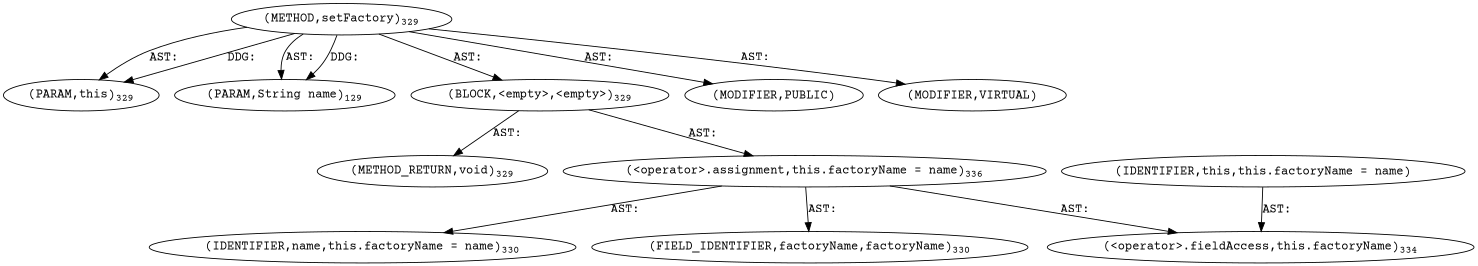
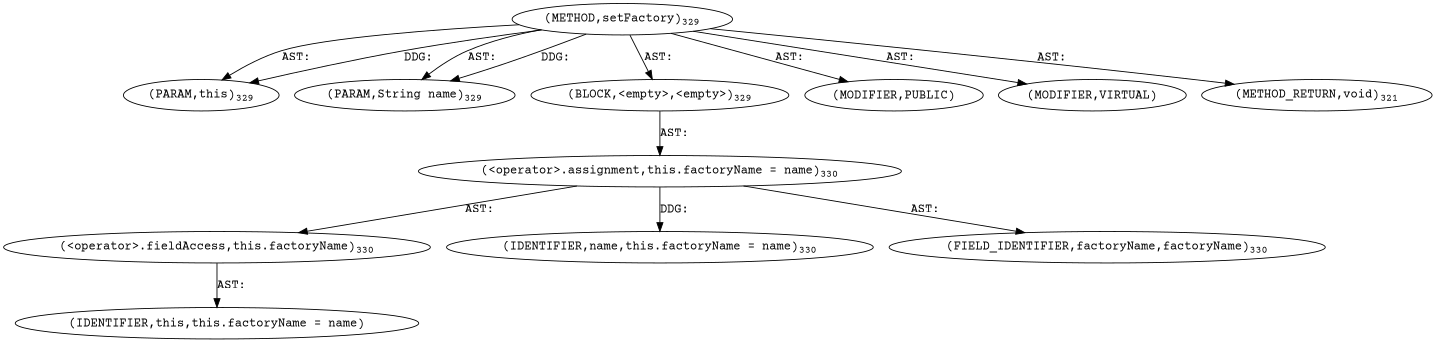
node "(PARAM,String name)": text "129" -> "329"
edge "(BLOCK,<empty>,<empty>)" -> "(METHOD_RETURN,void)": now "(METHOD,setFactory)" -> "(METHOD_RETURN,void)"
node "(METHOD_RETURN,void)": text "329" -> "321"
node "(<operator>.assignment,this.factoryName = name)": text "336" -> "330"
edge "(IDENTIFIER,this,this.factoryName = name)" -> "(<operator>.fieldAccess,this.factoryName)": reversed
edge "(<operator>.assignment,this.factoryName = name)" -> "(IDENTIFIER,name,this.factoryName = name)": label "AST: " -> "DDG: "
node "(<operator>.fieldAccess,this.factoryName)": text "334" -> "330"
